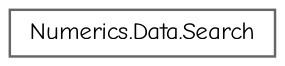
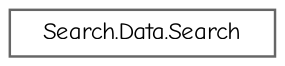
node "Numerics.Data.Search": label "Numerics.Data.Search" -> "Search.Data.Search"
